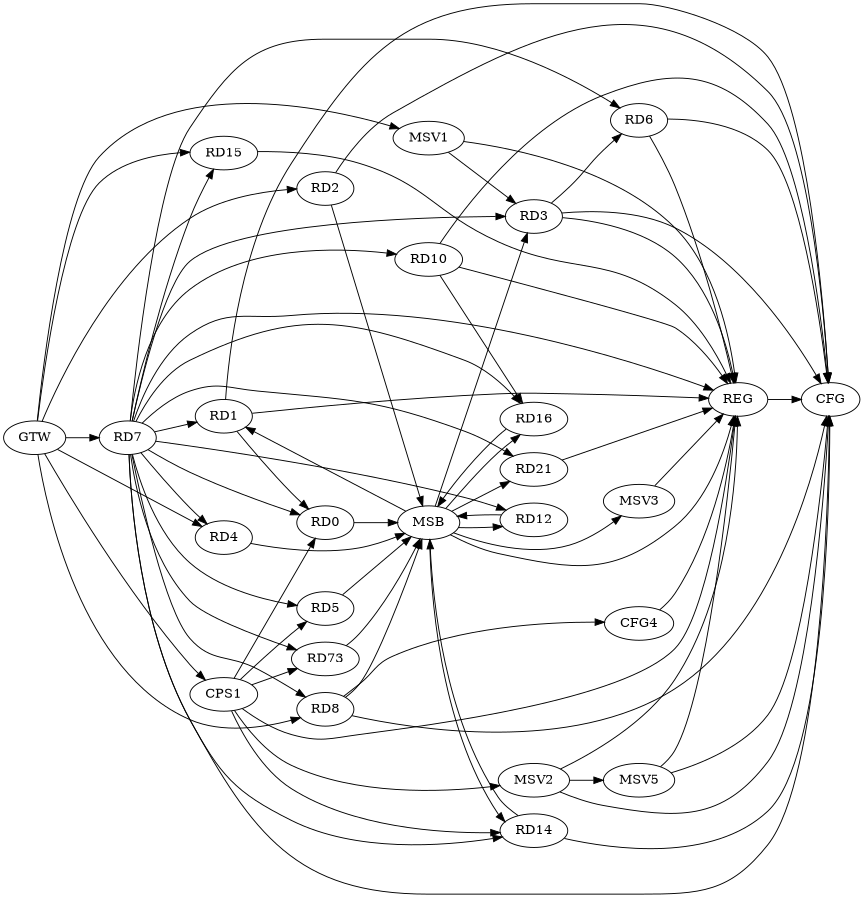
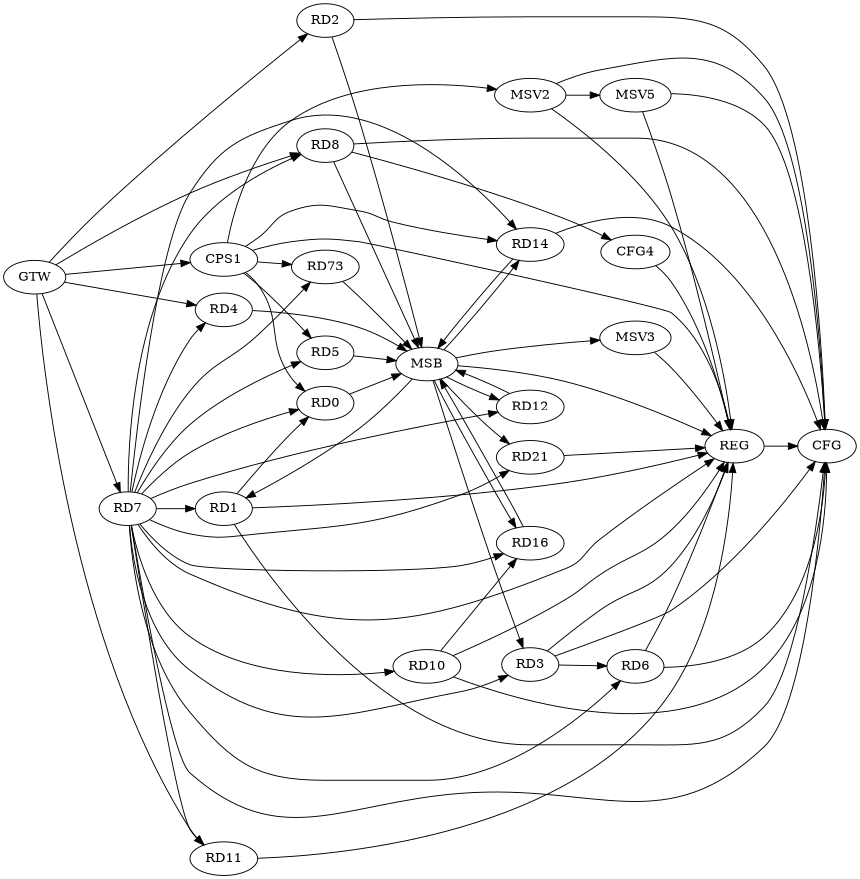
node "MSV1": removed
node "RD15": label "RD15" -> "RD11"
